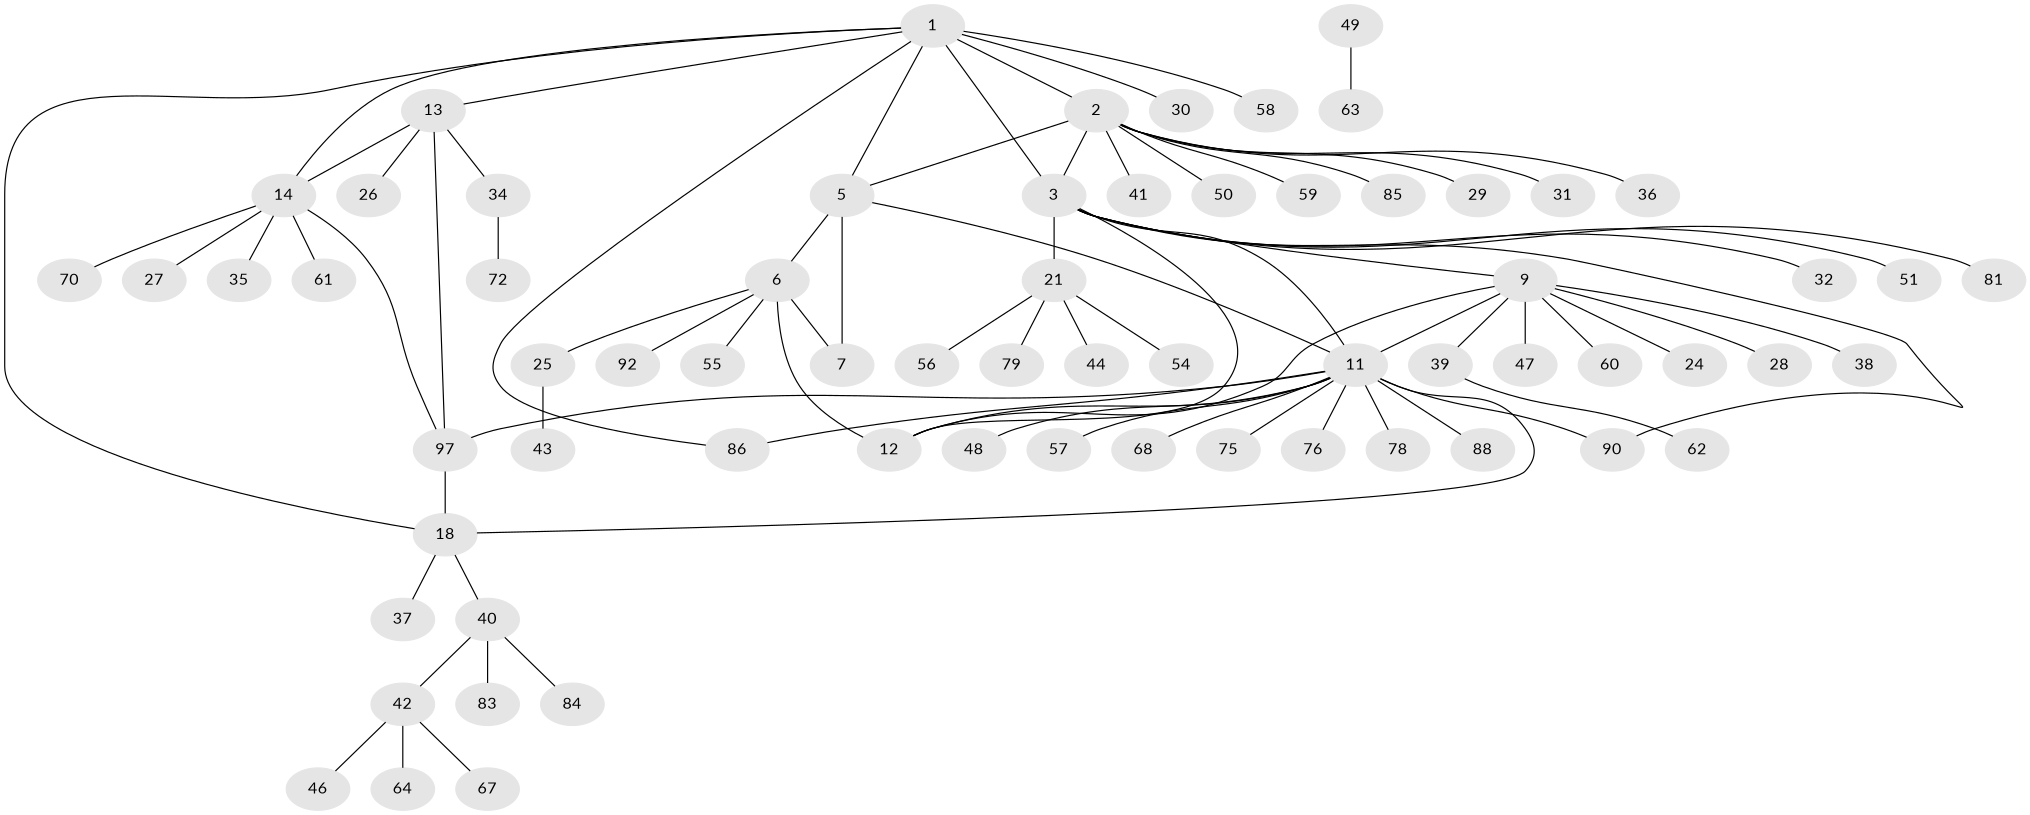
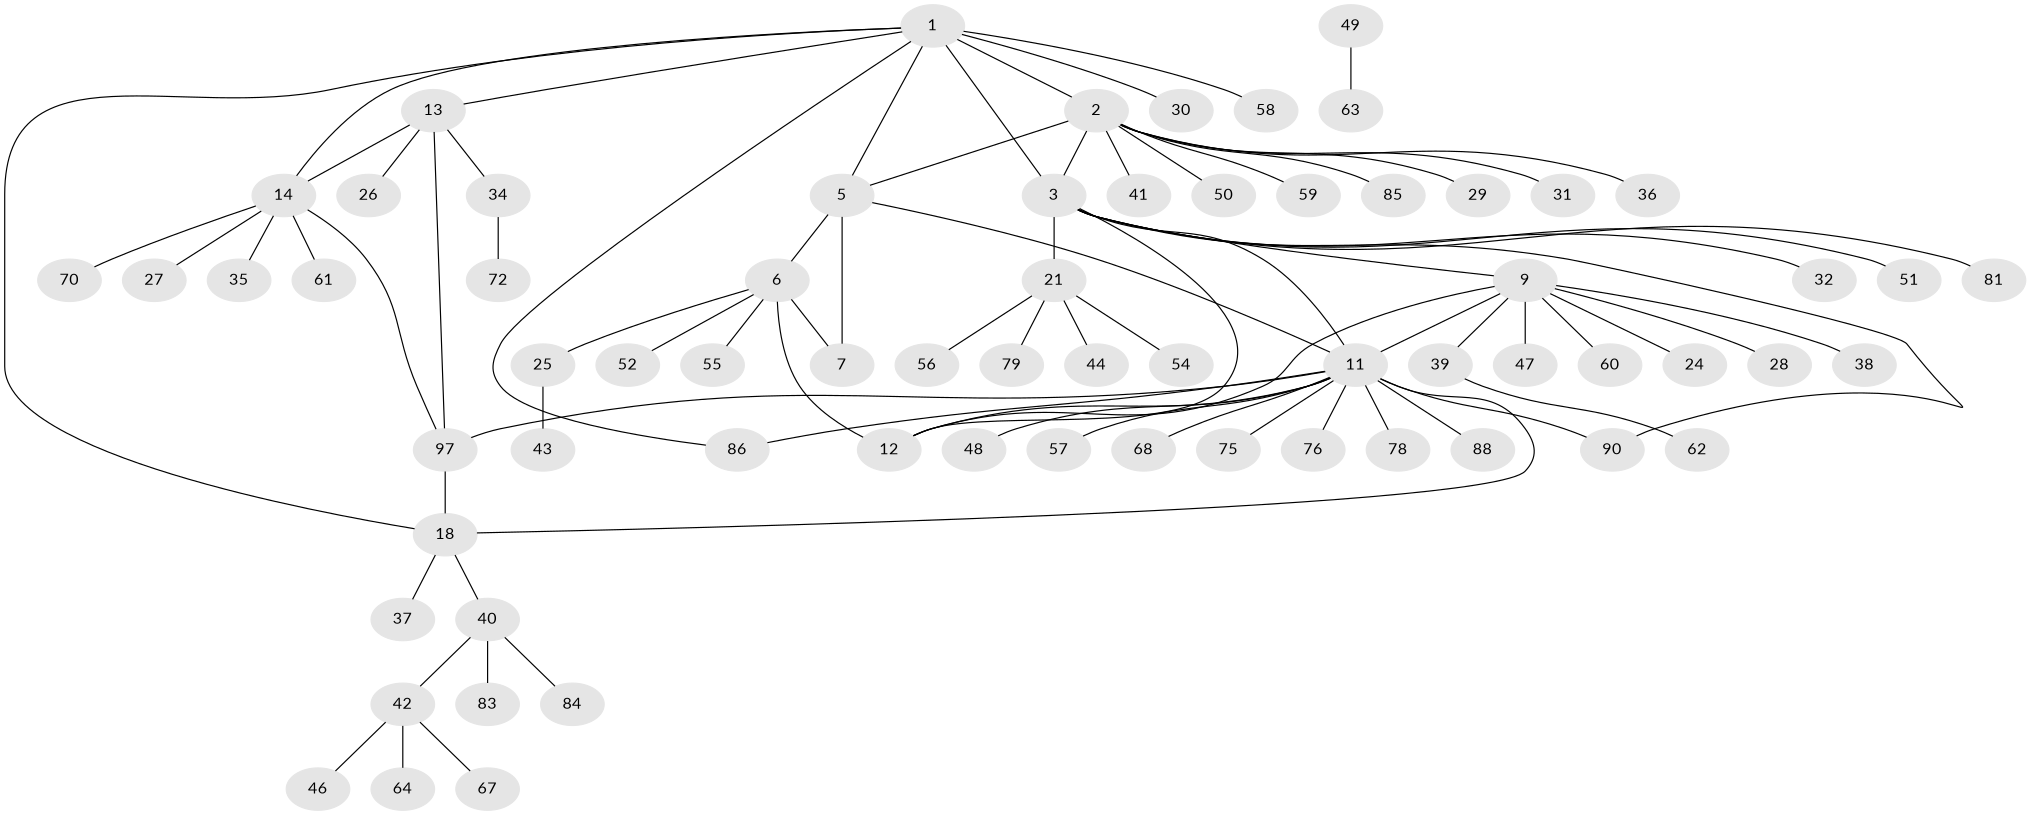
node "92": label "92" -> "52"
